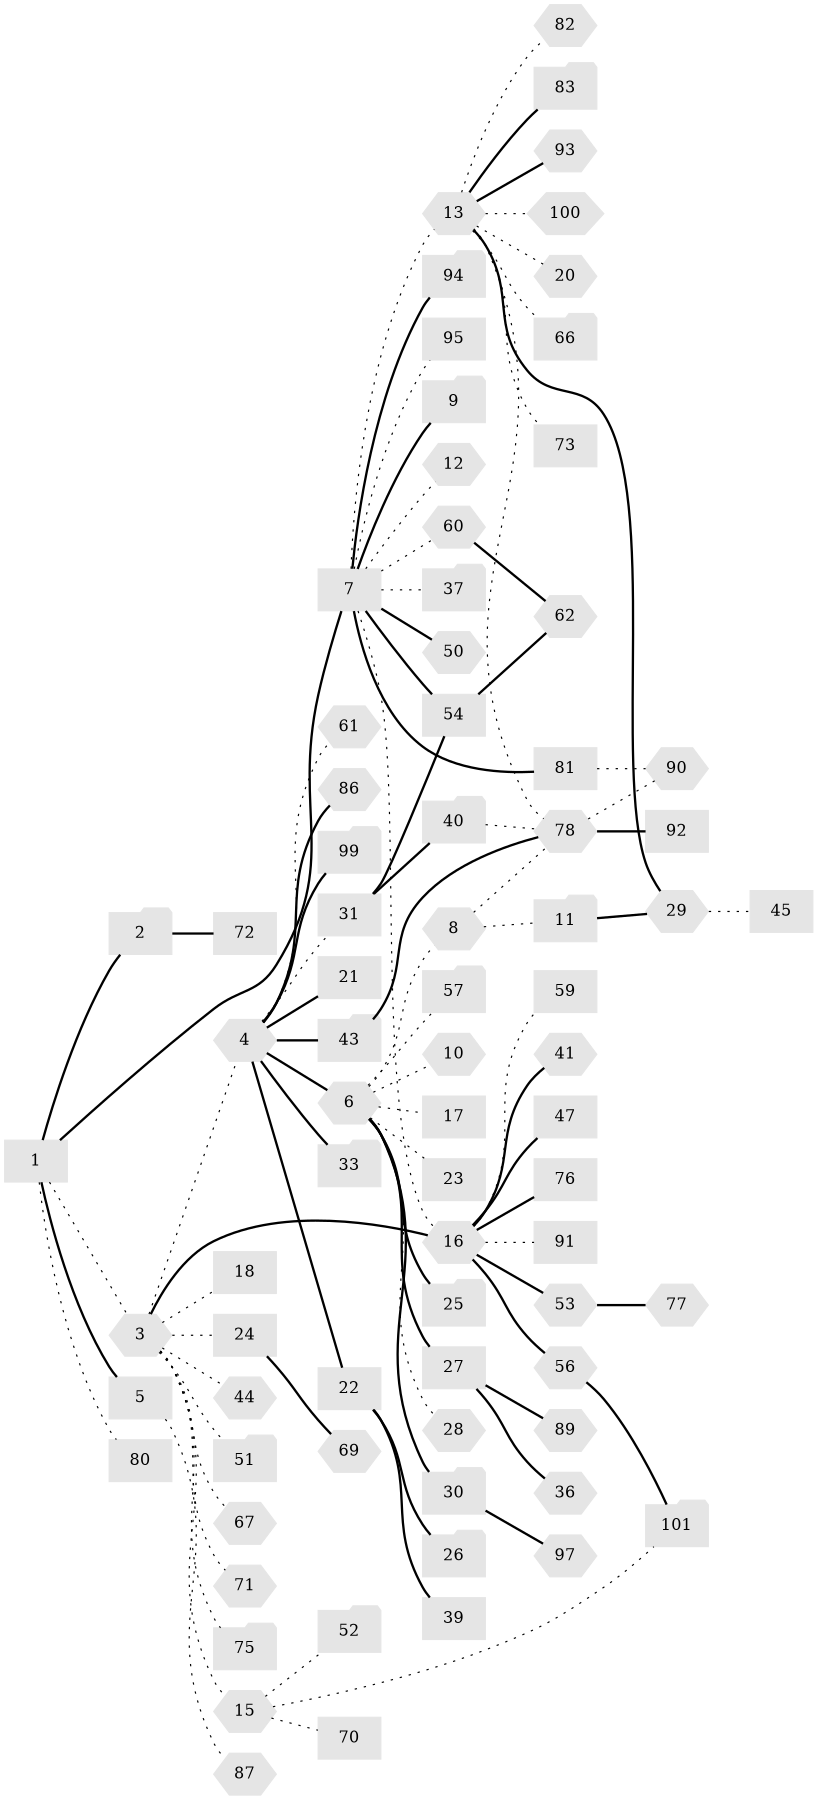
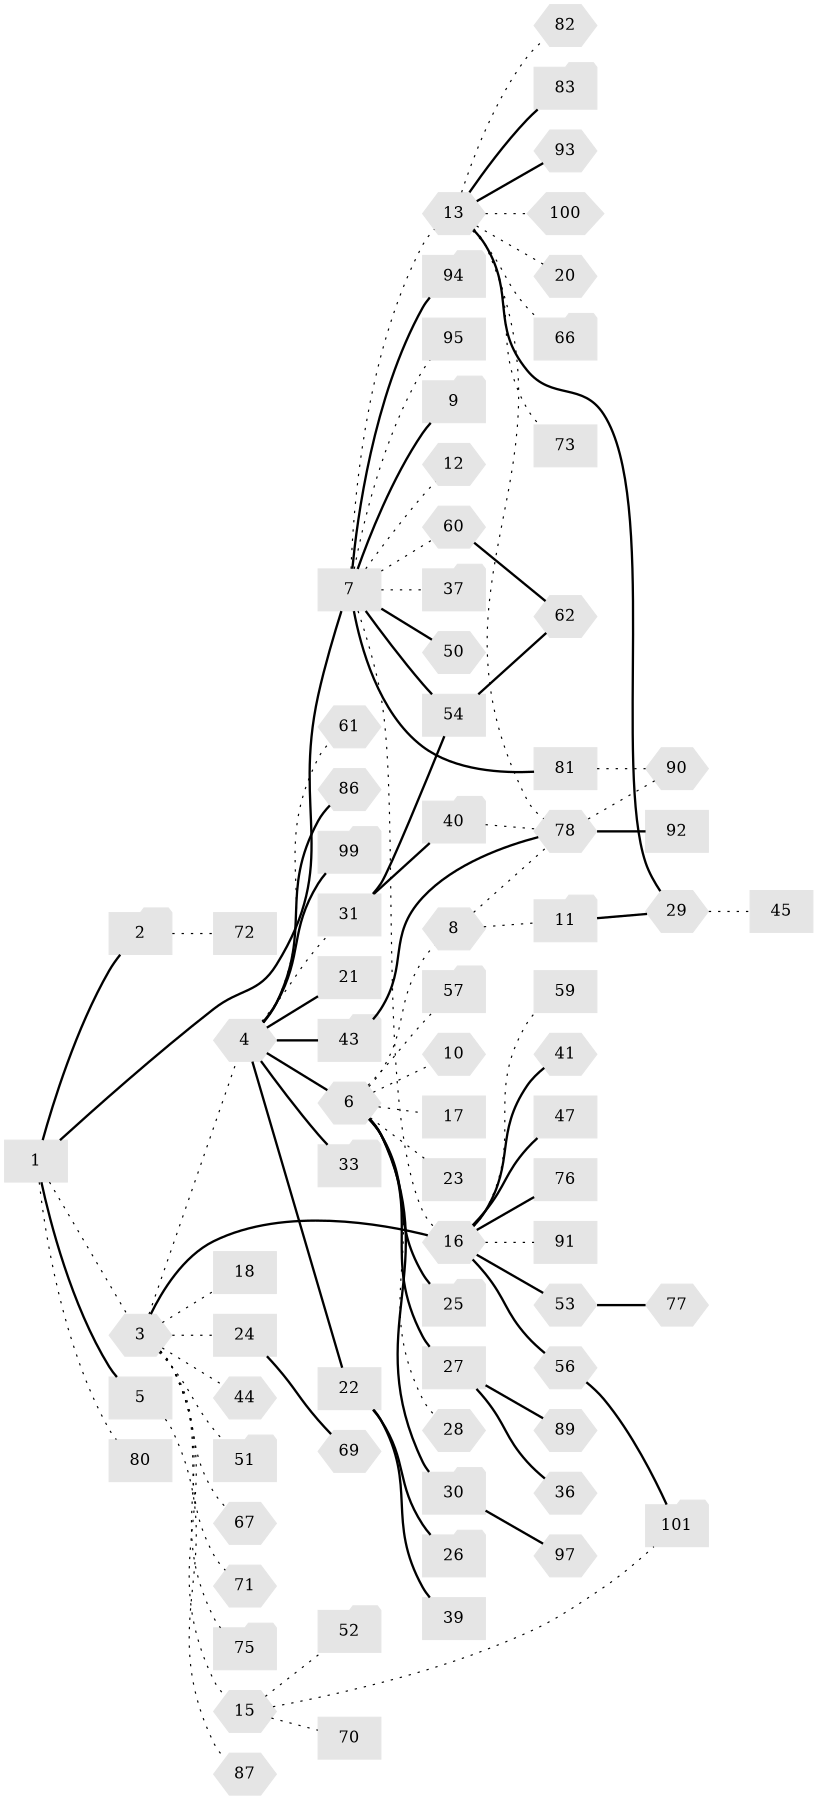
edge "2" -- "72": style bold -> dotted
